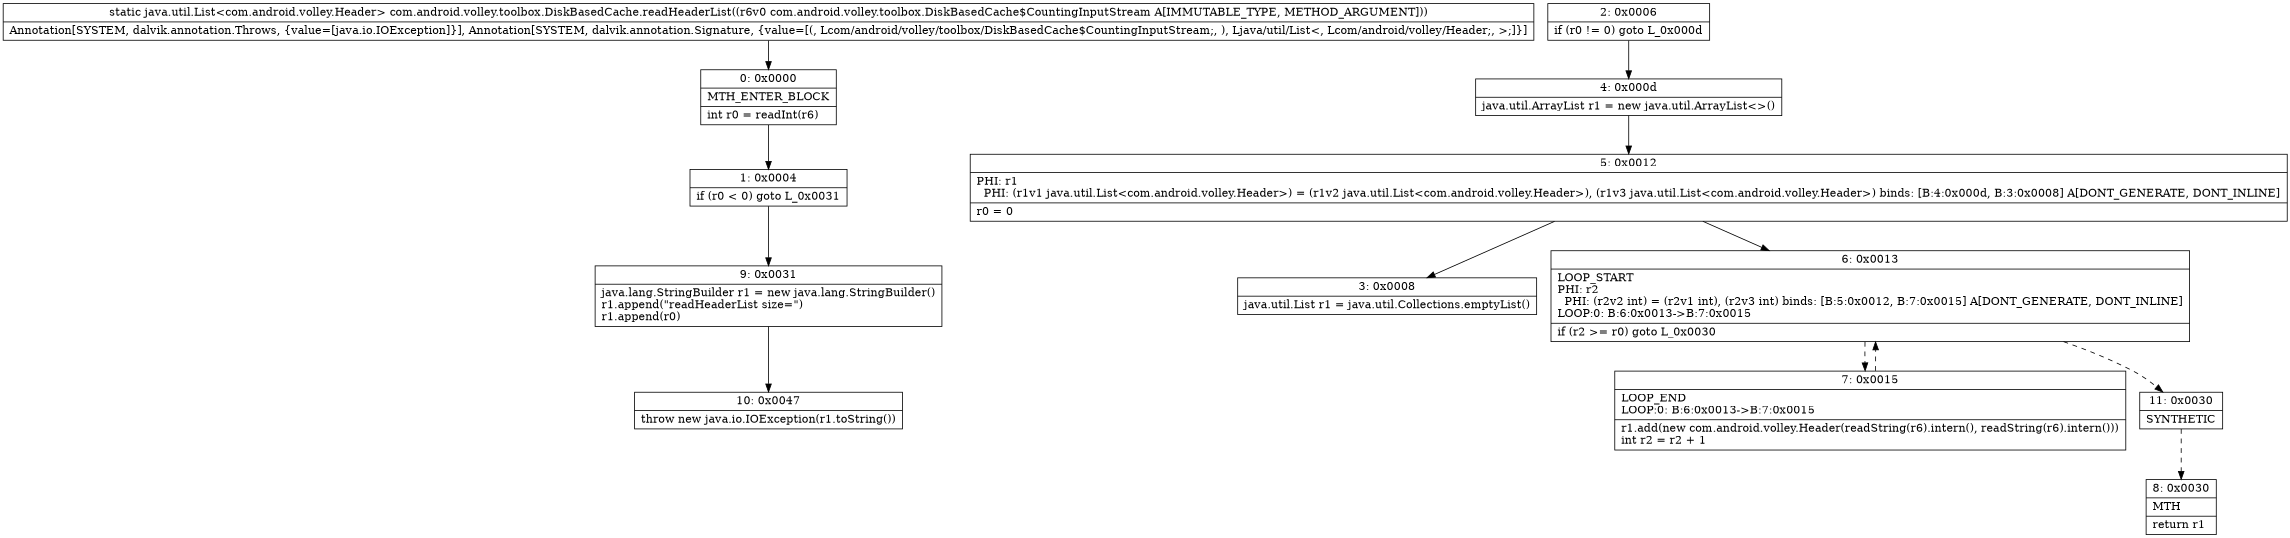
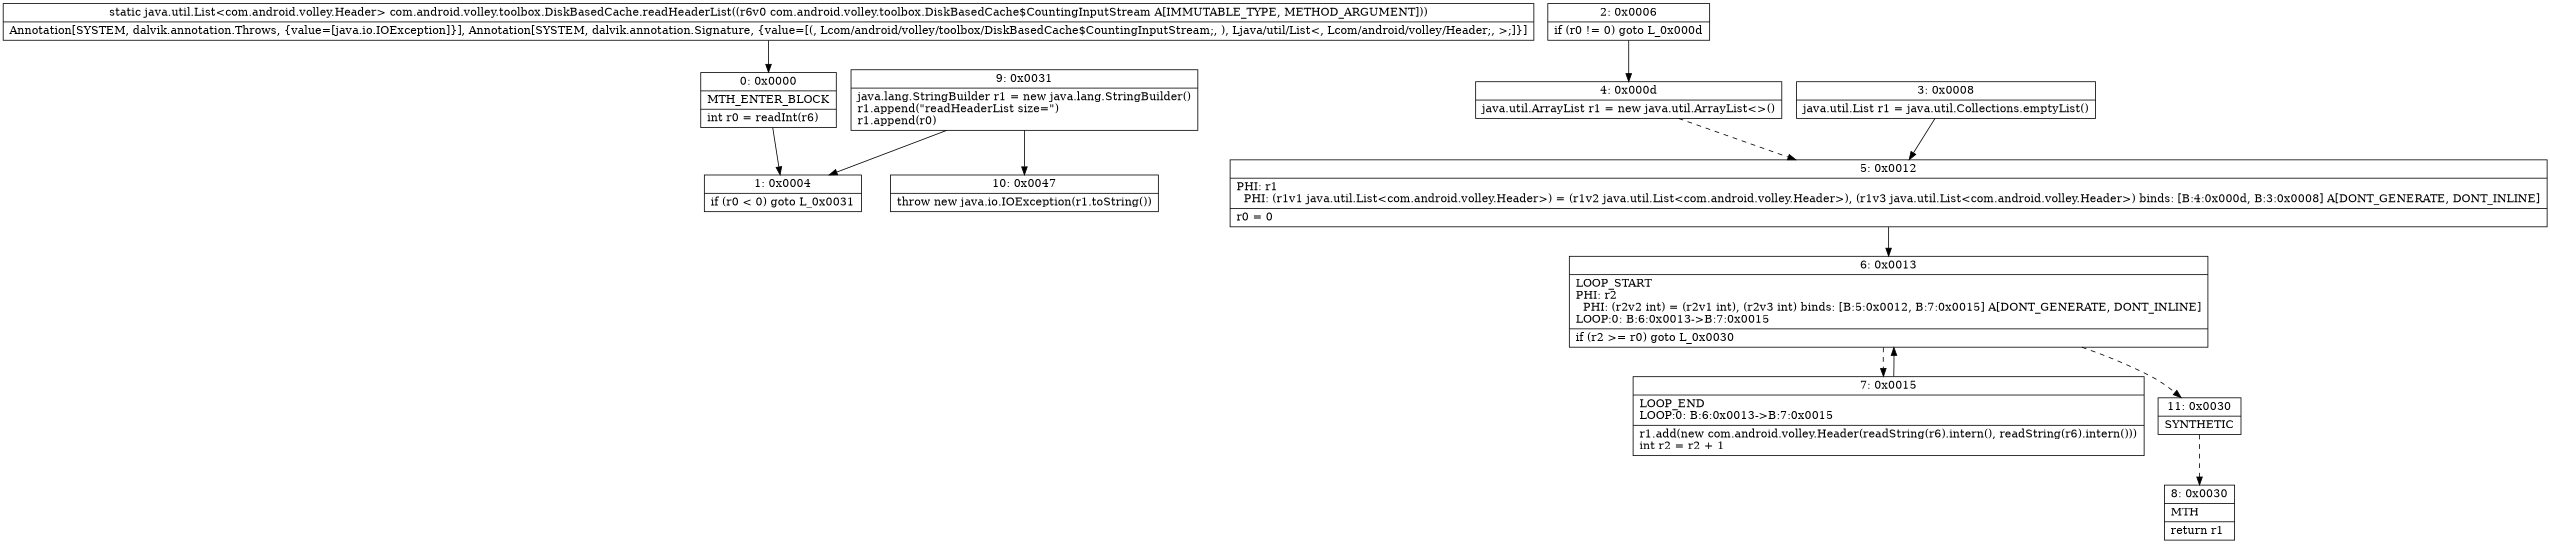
edge "4: 0x000d" -> "5: 0x0012": style solid -> dashed
edge "1: 0x0004" -> "9: 0x0031": reversed
edge "5: 0x0012" -> "3: 0x0008": reversed
edge "7: 0x0015" -> "6: 0x0013": style dashed -> solid
